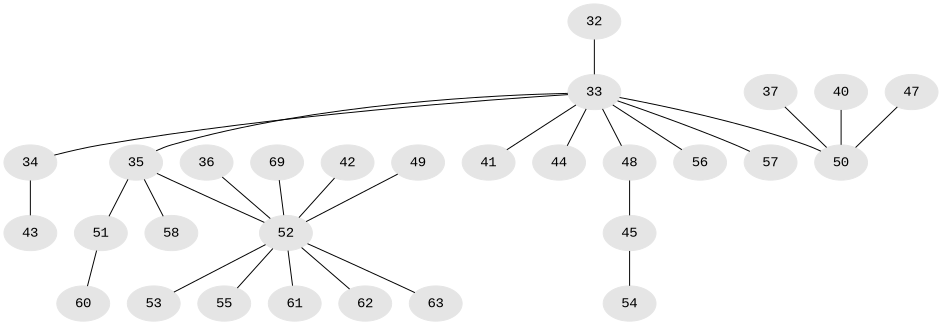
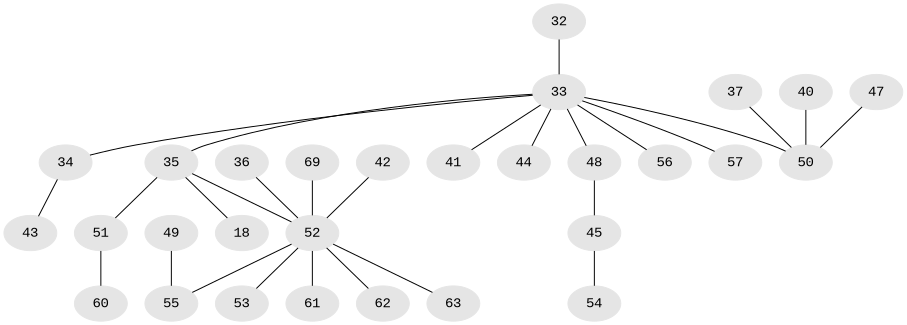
edge "49" -- "52": now "49" -- "55"
node "58": label "58" -> "18"
